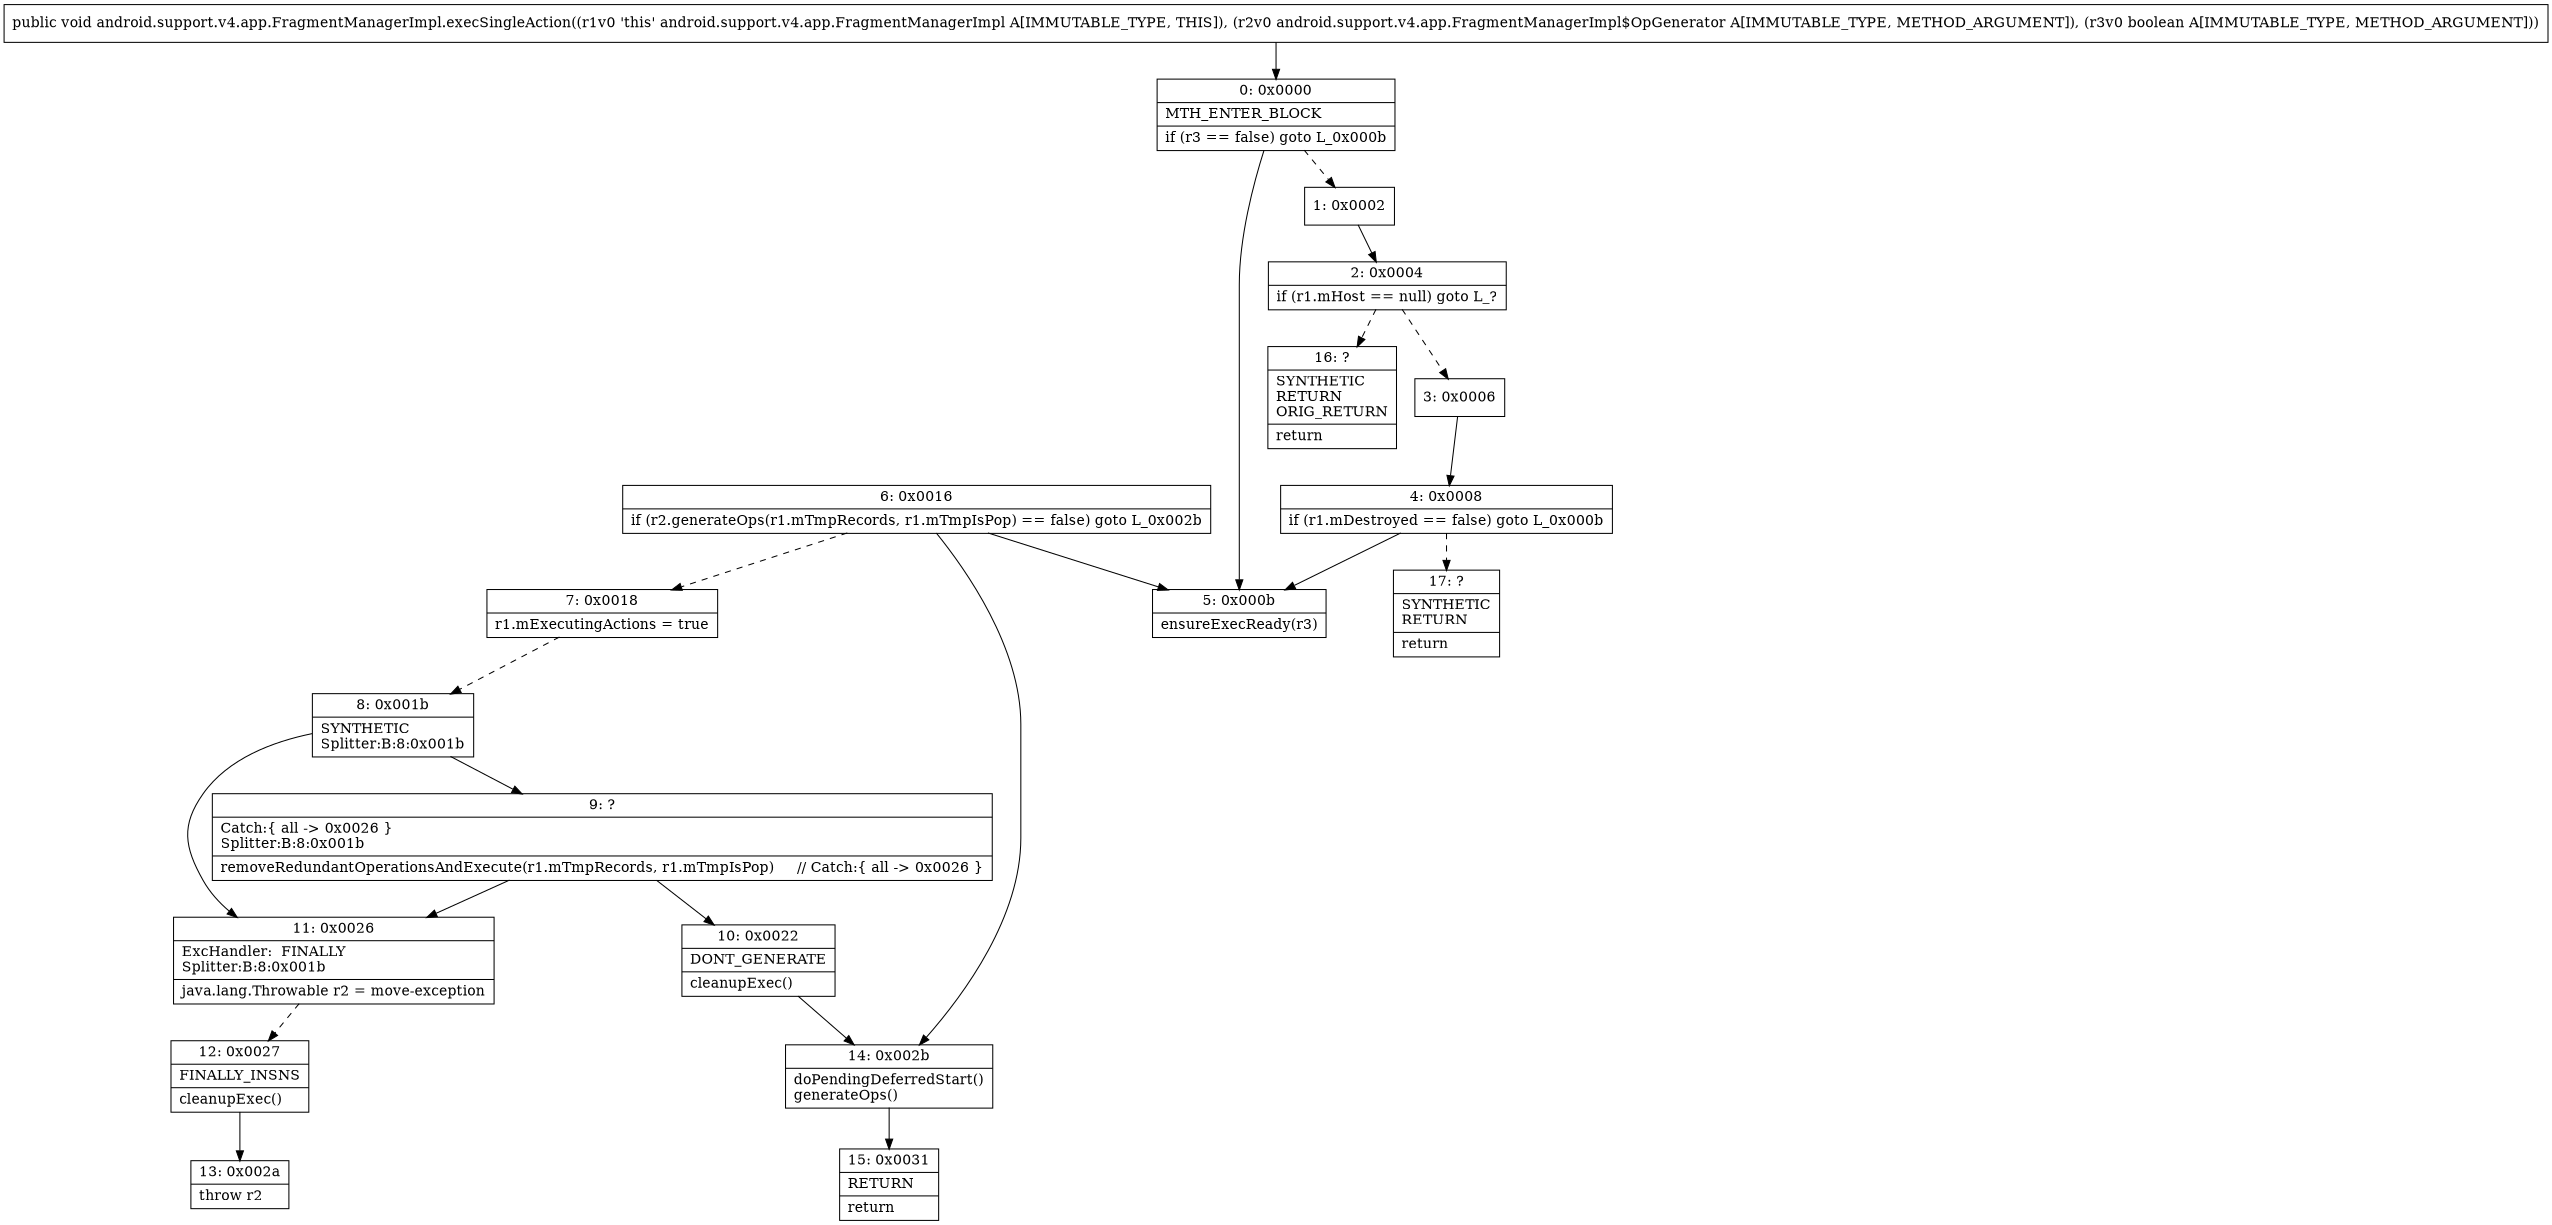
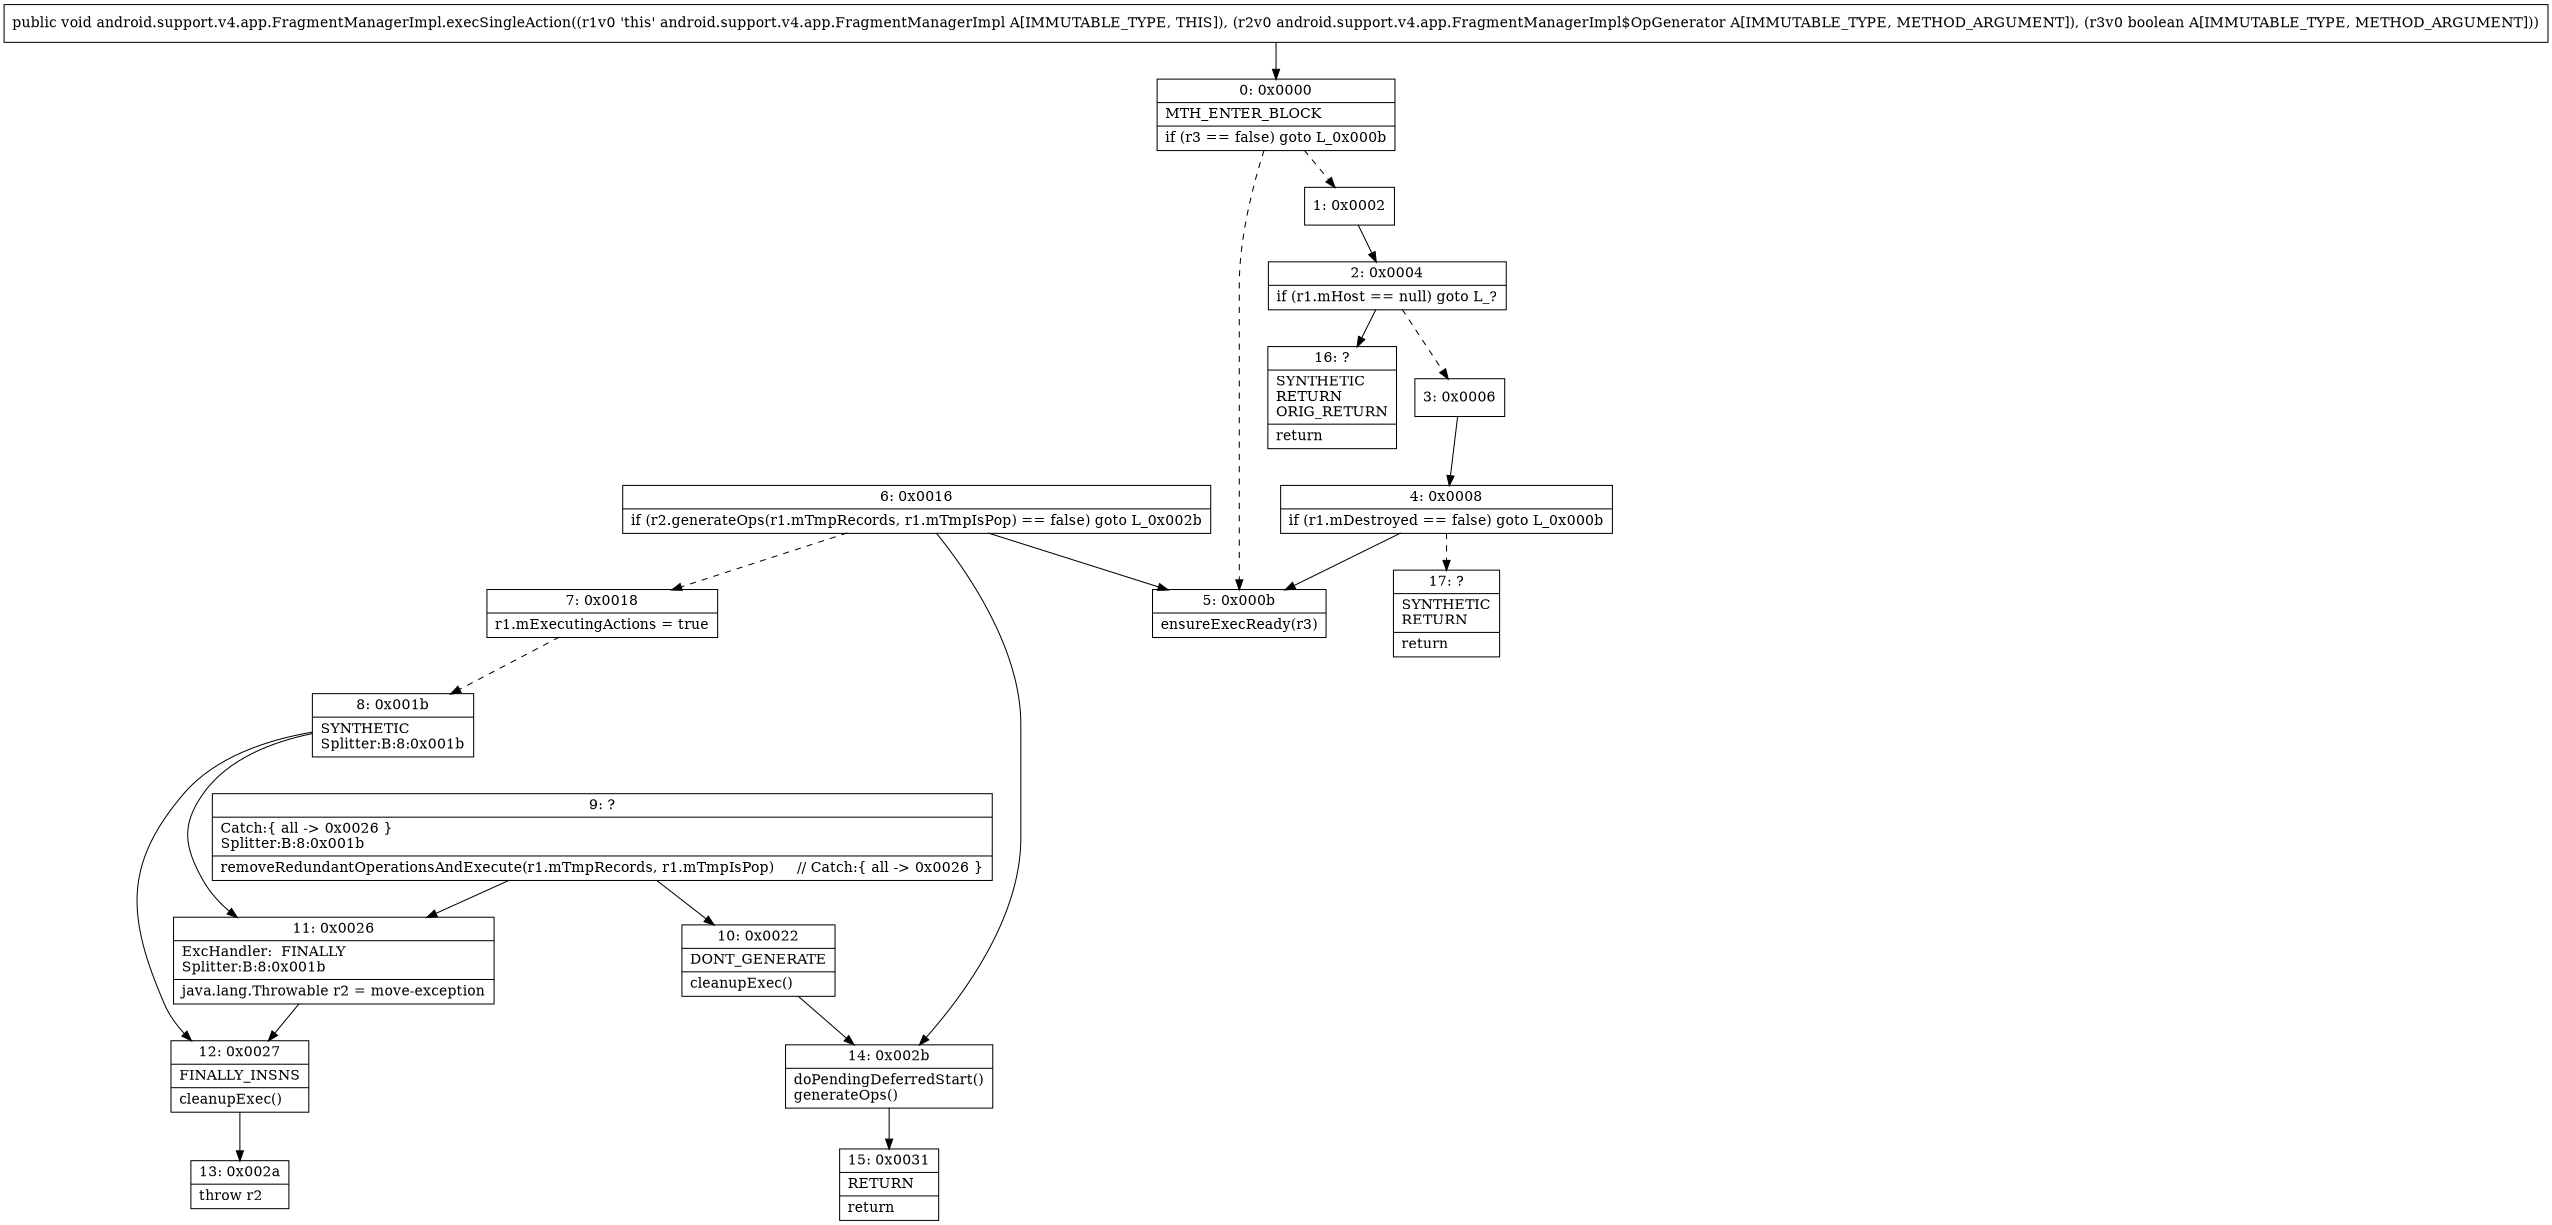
edge "2: 0x0004" -> "16: ?": style dashed -> solid
edge "0: 0x0000" -> "5: 0x000b": style solid -> dashed
edge "8: 0x001b" -> "9: ?": now "8: 0x001b" -> "12: 0x0027"
edge "11: 0x0026" -> "12: 0x0027": style dashed -> solid
